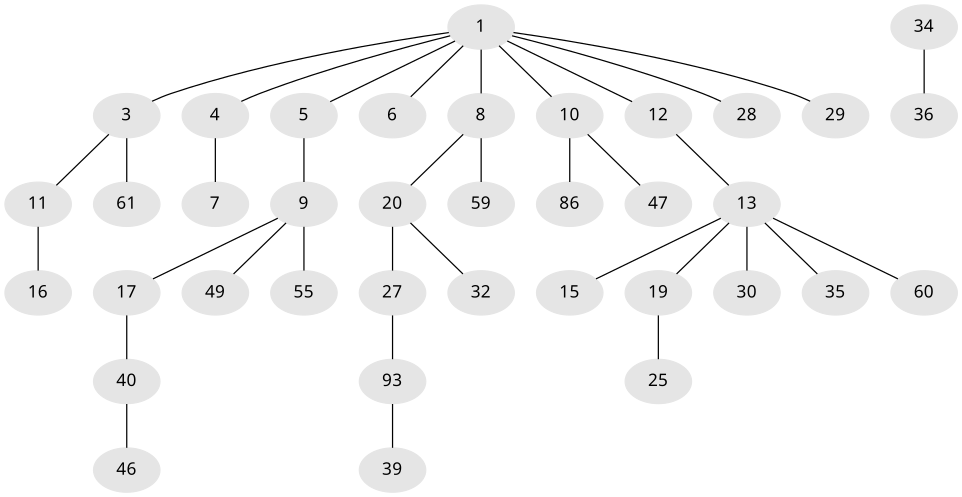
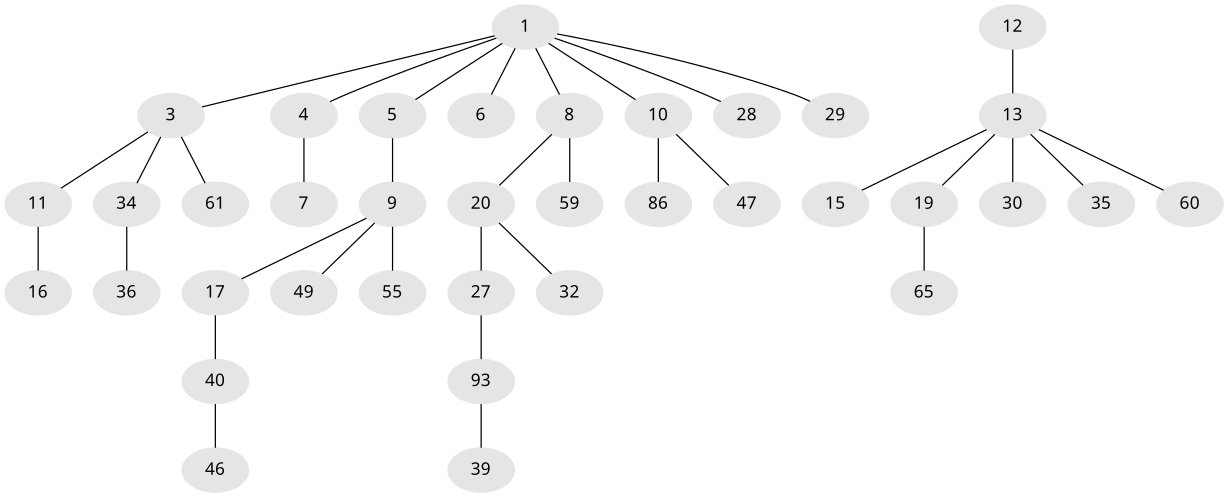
edge "1" -- "12": removed
edge "3" -- "34": added
node "25": label "25" -> "65"
